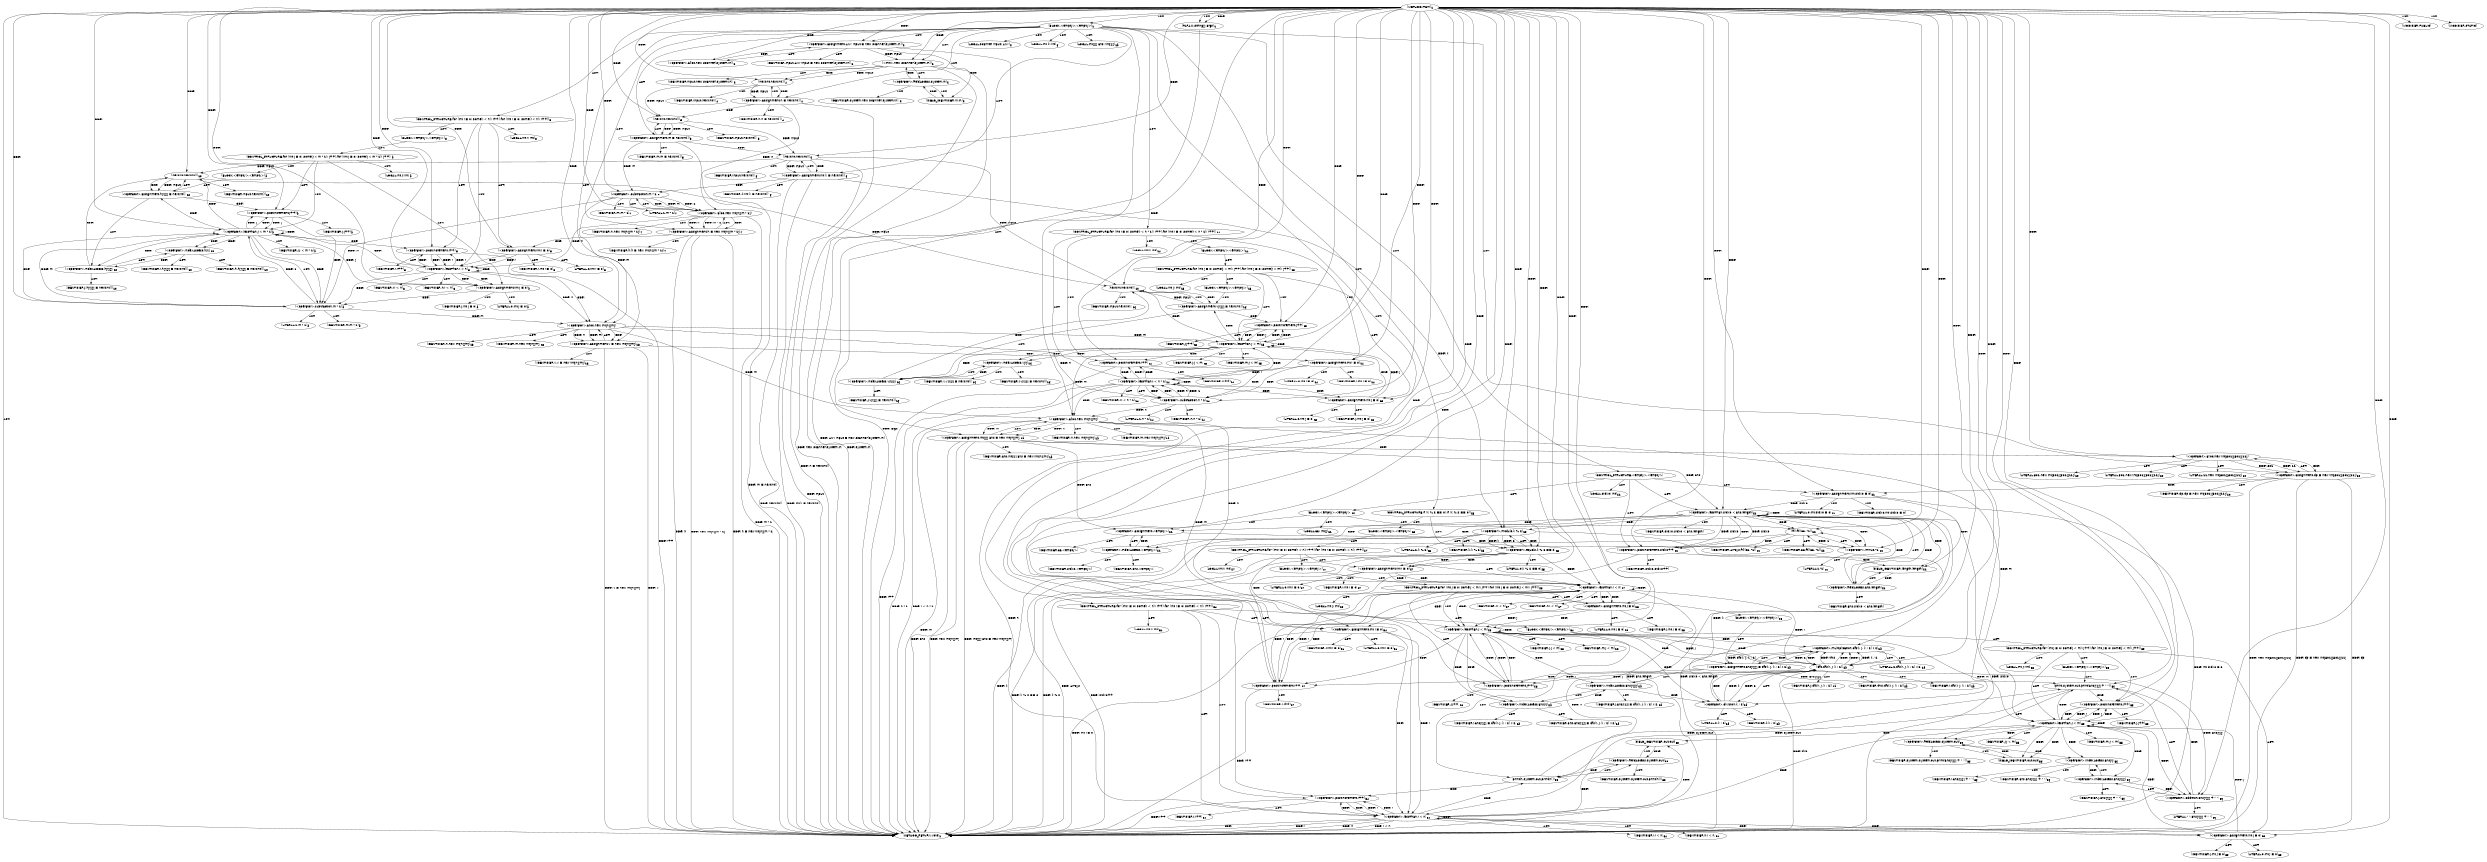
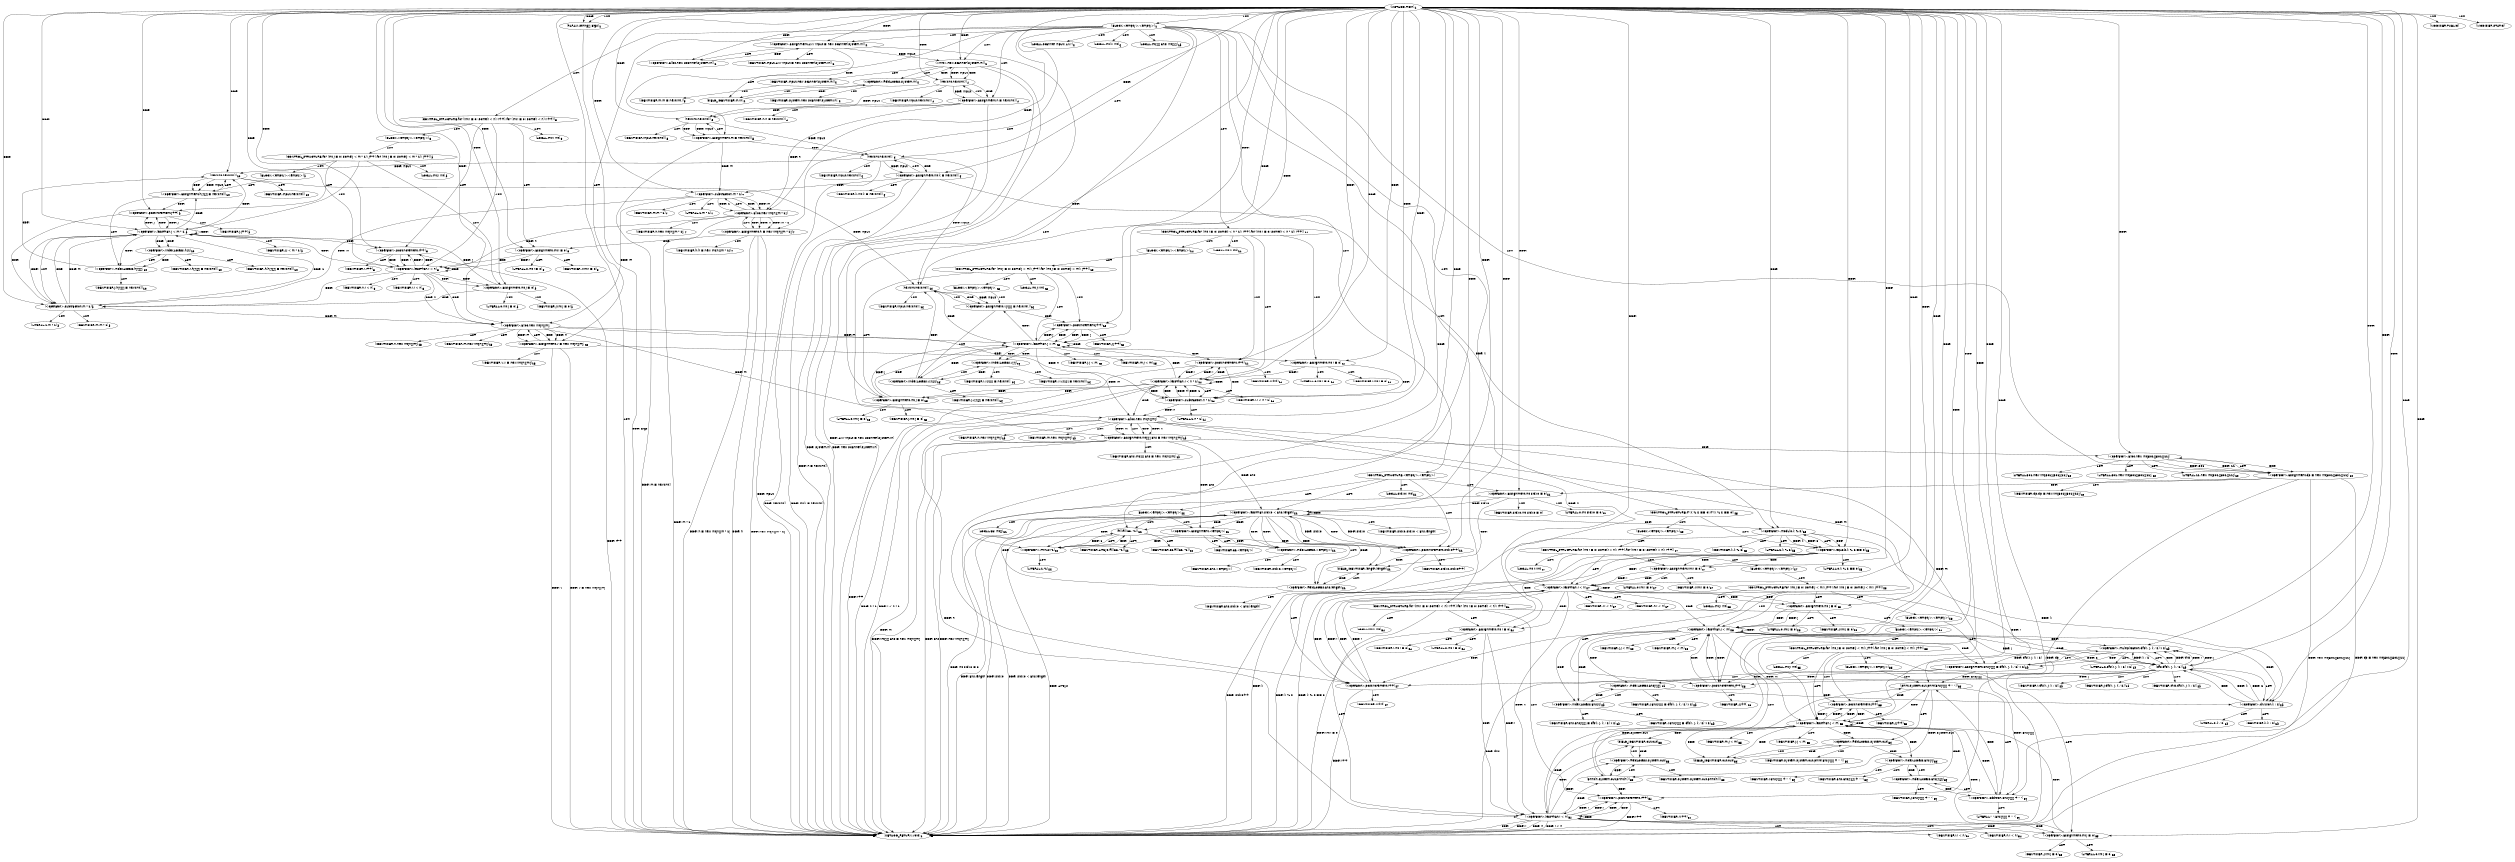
edge "(<operator>.assignment,m = nextInt())" -> "(IDENTIFIER,m,m = nextInt())": now "(IDENTIFIER,input,new Scanner(System.in))" -> "(IDENTIFIER,m,m = nextInt())"
node "(IDENTIFIER,n,n - 1)": removed
